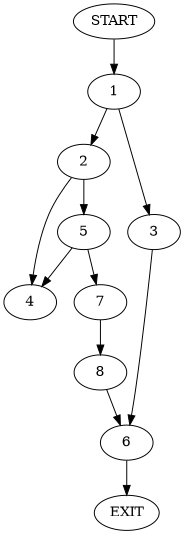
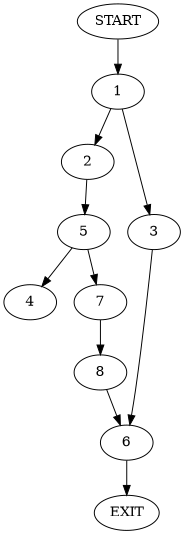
edge "2" -> "4": removed
